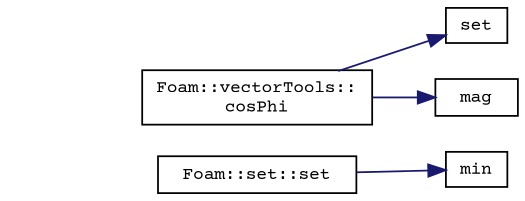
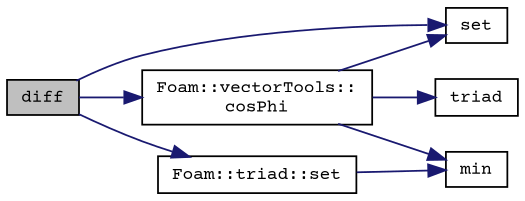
node "diff": added
node "mag": label "mag" -> "triad"
edge "Foam::vectorTools:: cosPhi" -> "min": added
node "Foam::set::set": label "Foam::set::set" -> "Foam::triad::set"
